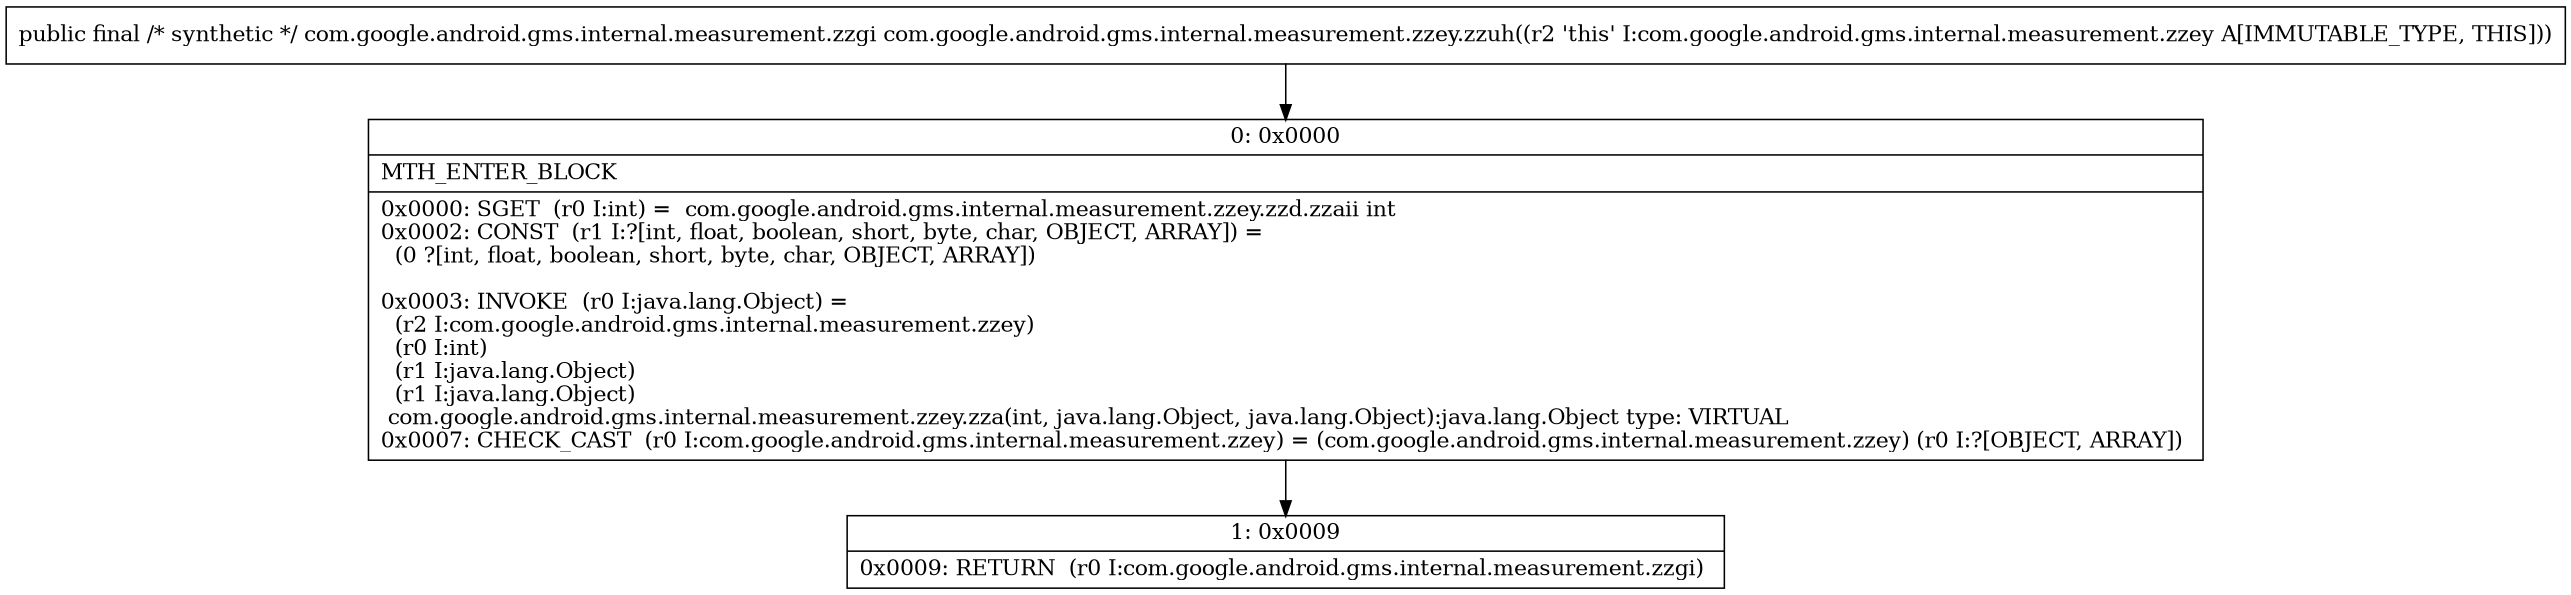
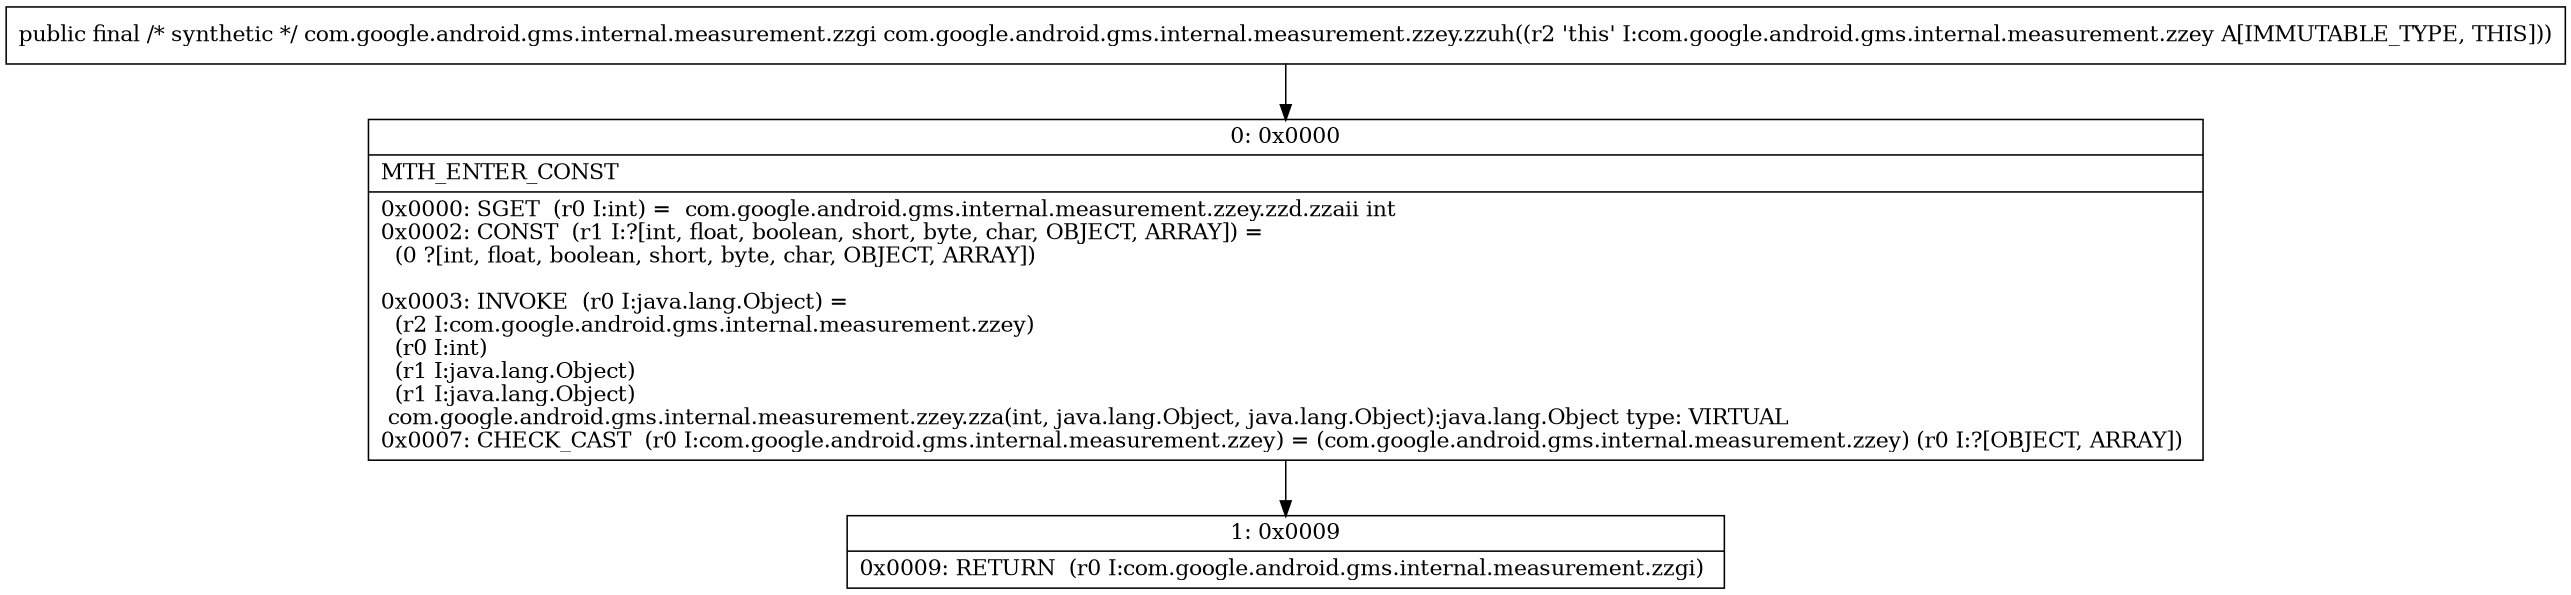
node "0: 0x0000": text "MTH_ENTER_BLOCK" -> "MTH_ENTER_CONST"
